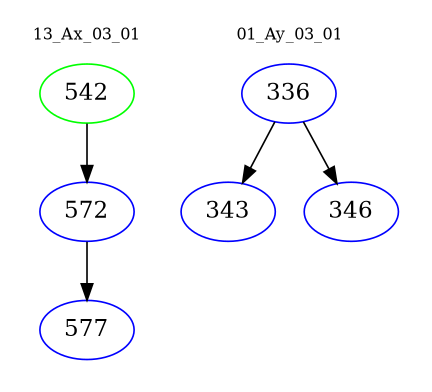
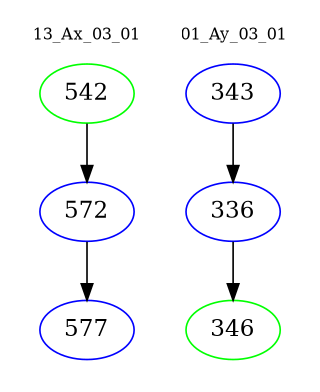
edge "336" -> "343": reversed
node "346": color blue -> green
